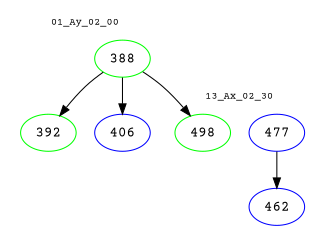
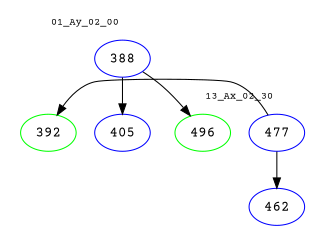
node "388": color green -> blue
edge "388" -> "392": now "477" -> "392"
node "406": label "406" -> "405"
node "498": label "498" -> "496"
